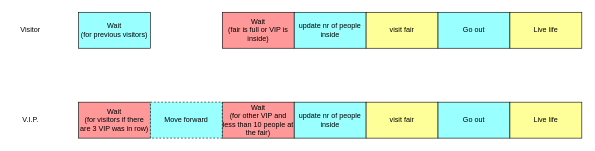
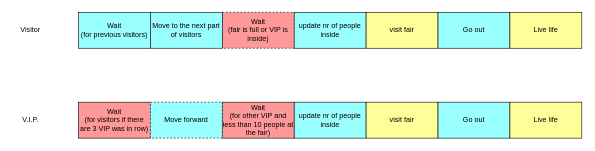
node "Move to the next part of visitors": added
node "Wait (fair is full or VIP is inside)": style solid -> dashed
